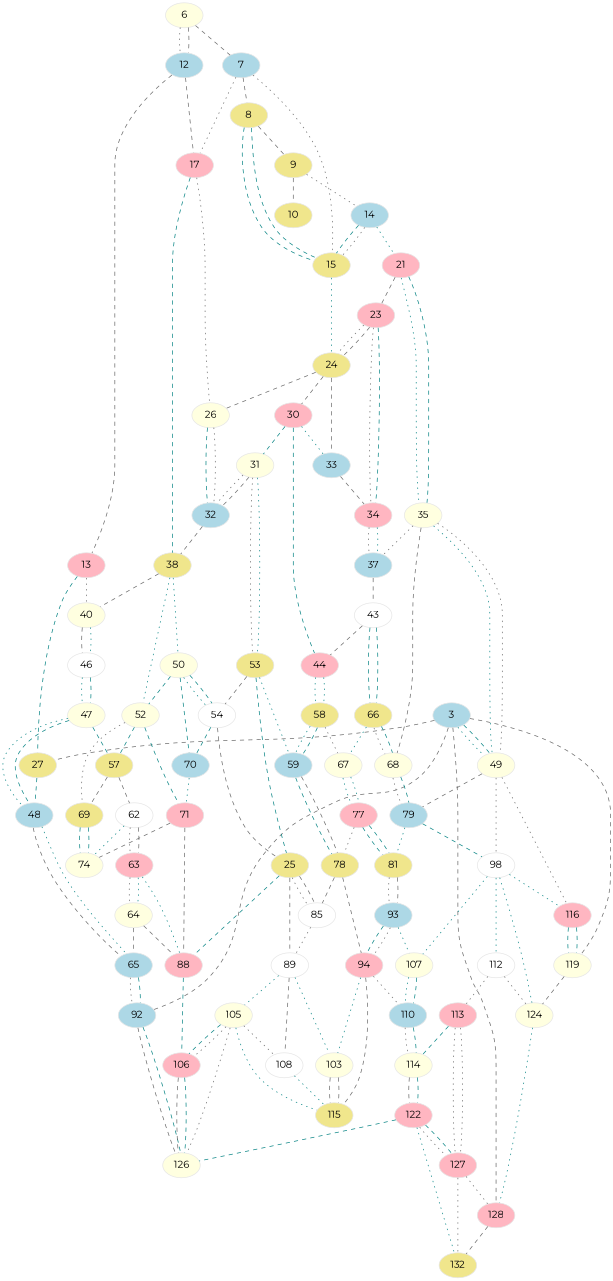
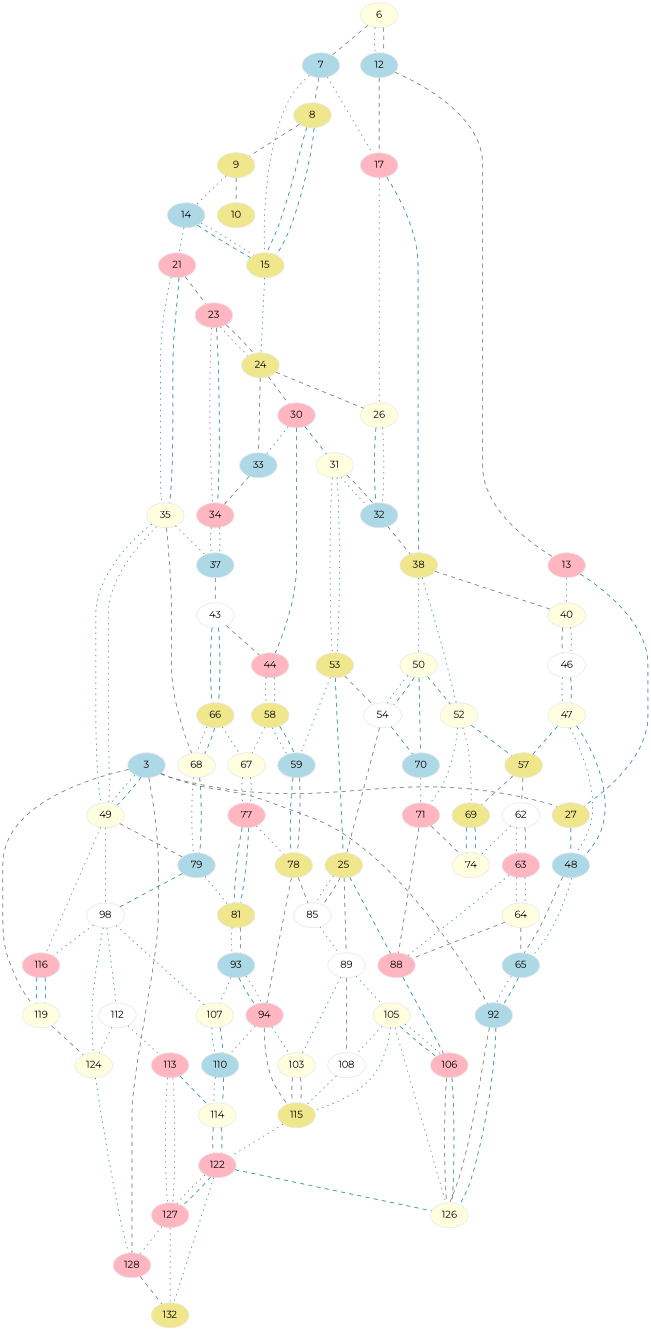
edge "52" -- "71": style dashed -> dotted
edge "115" -- "122": added
